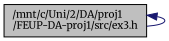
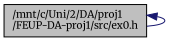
node "/mnt/c/Uni/2/DA/proj1 /FEUP-DA-proj1/src/ex3.h": label "/mnt/c/Uni/2/DA/proj1 /FEUP-DA-proj1/src/ex3.h" -> "/mnt/c/Uni/2/DA/proj1 /FEUP-DA-proj1/src/ex0.h"
